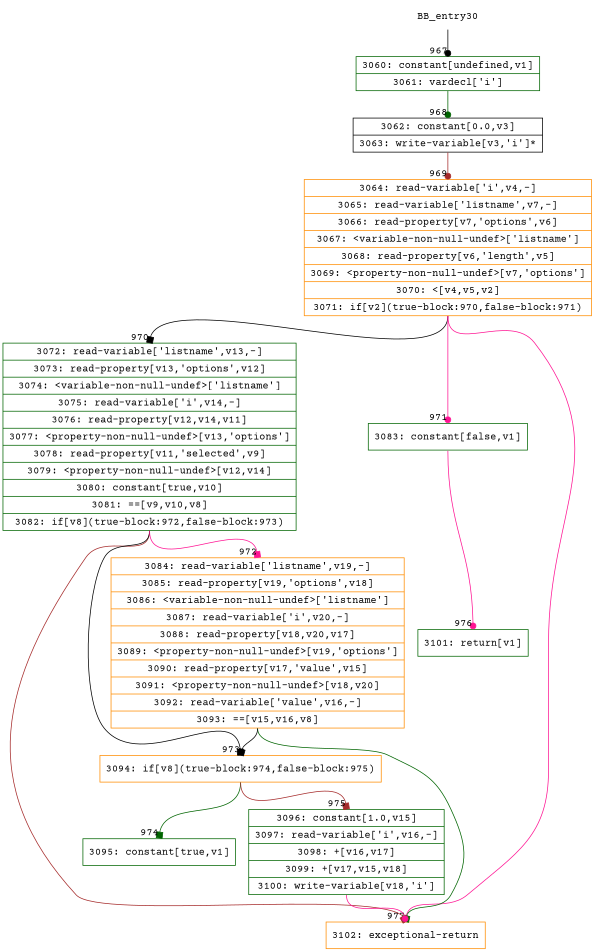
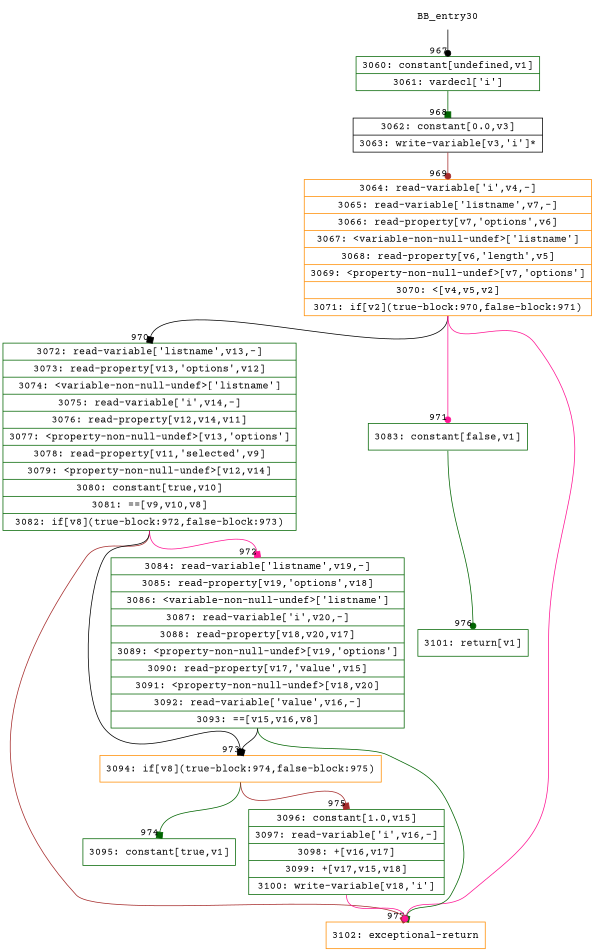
edge "3060: constant[undefined,v1]" -> "3062: constant[0.0,v3]": arrowhead dot -> box
edge "3083: constant[false,v1]" -> "3101: return[v1]": color deeppink -> darkgreen
node "3084: read-variable['listname',v19,-]": color darkorange -> darkgreen
